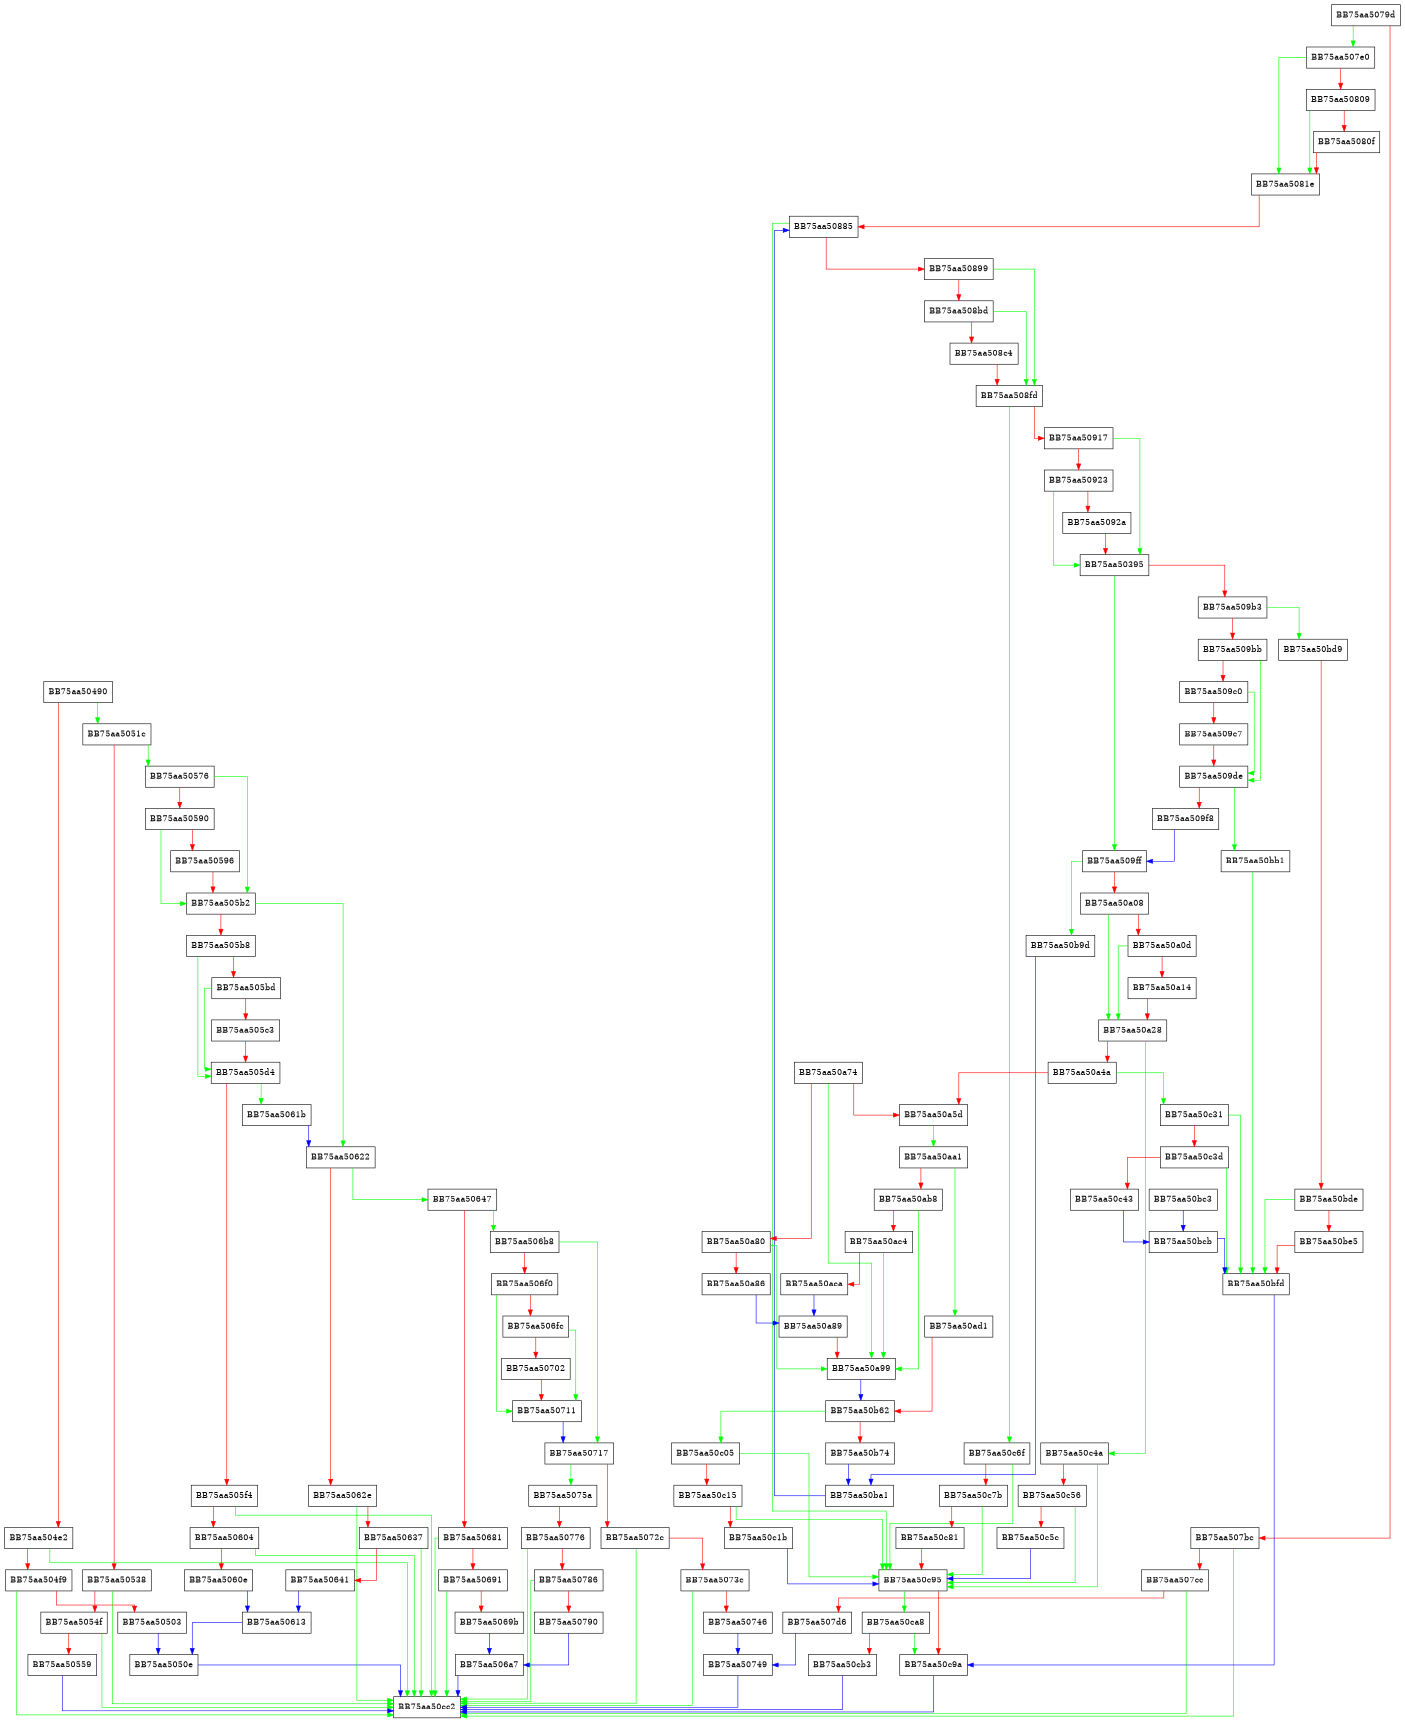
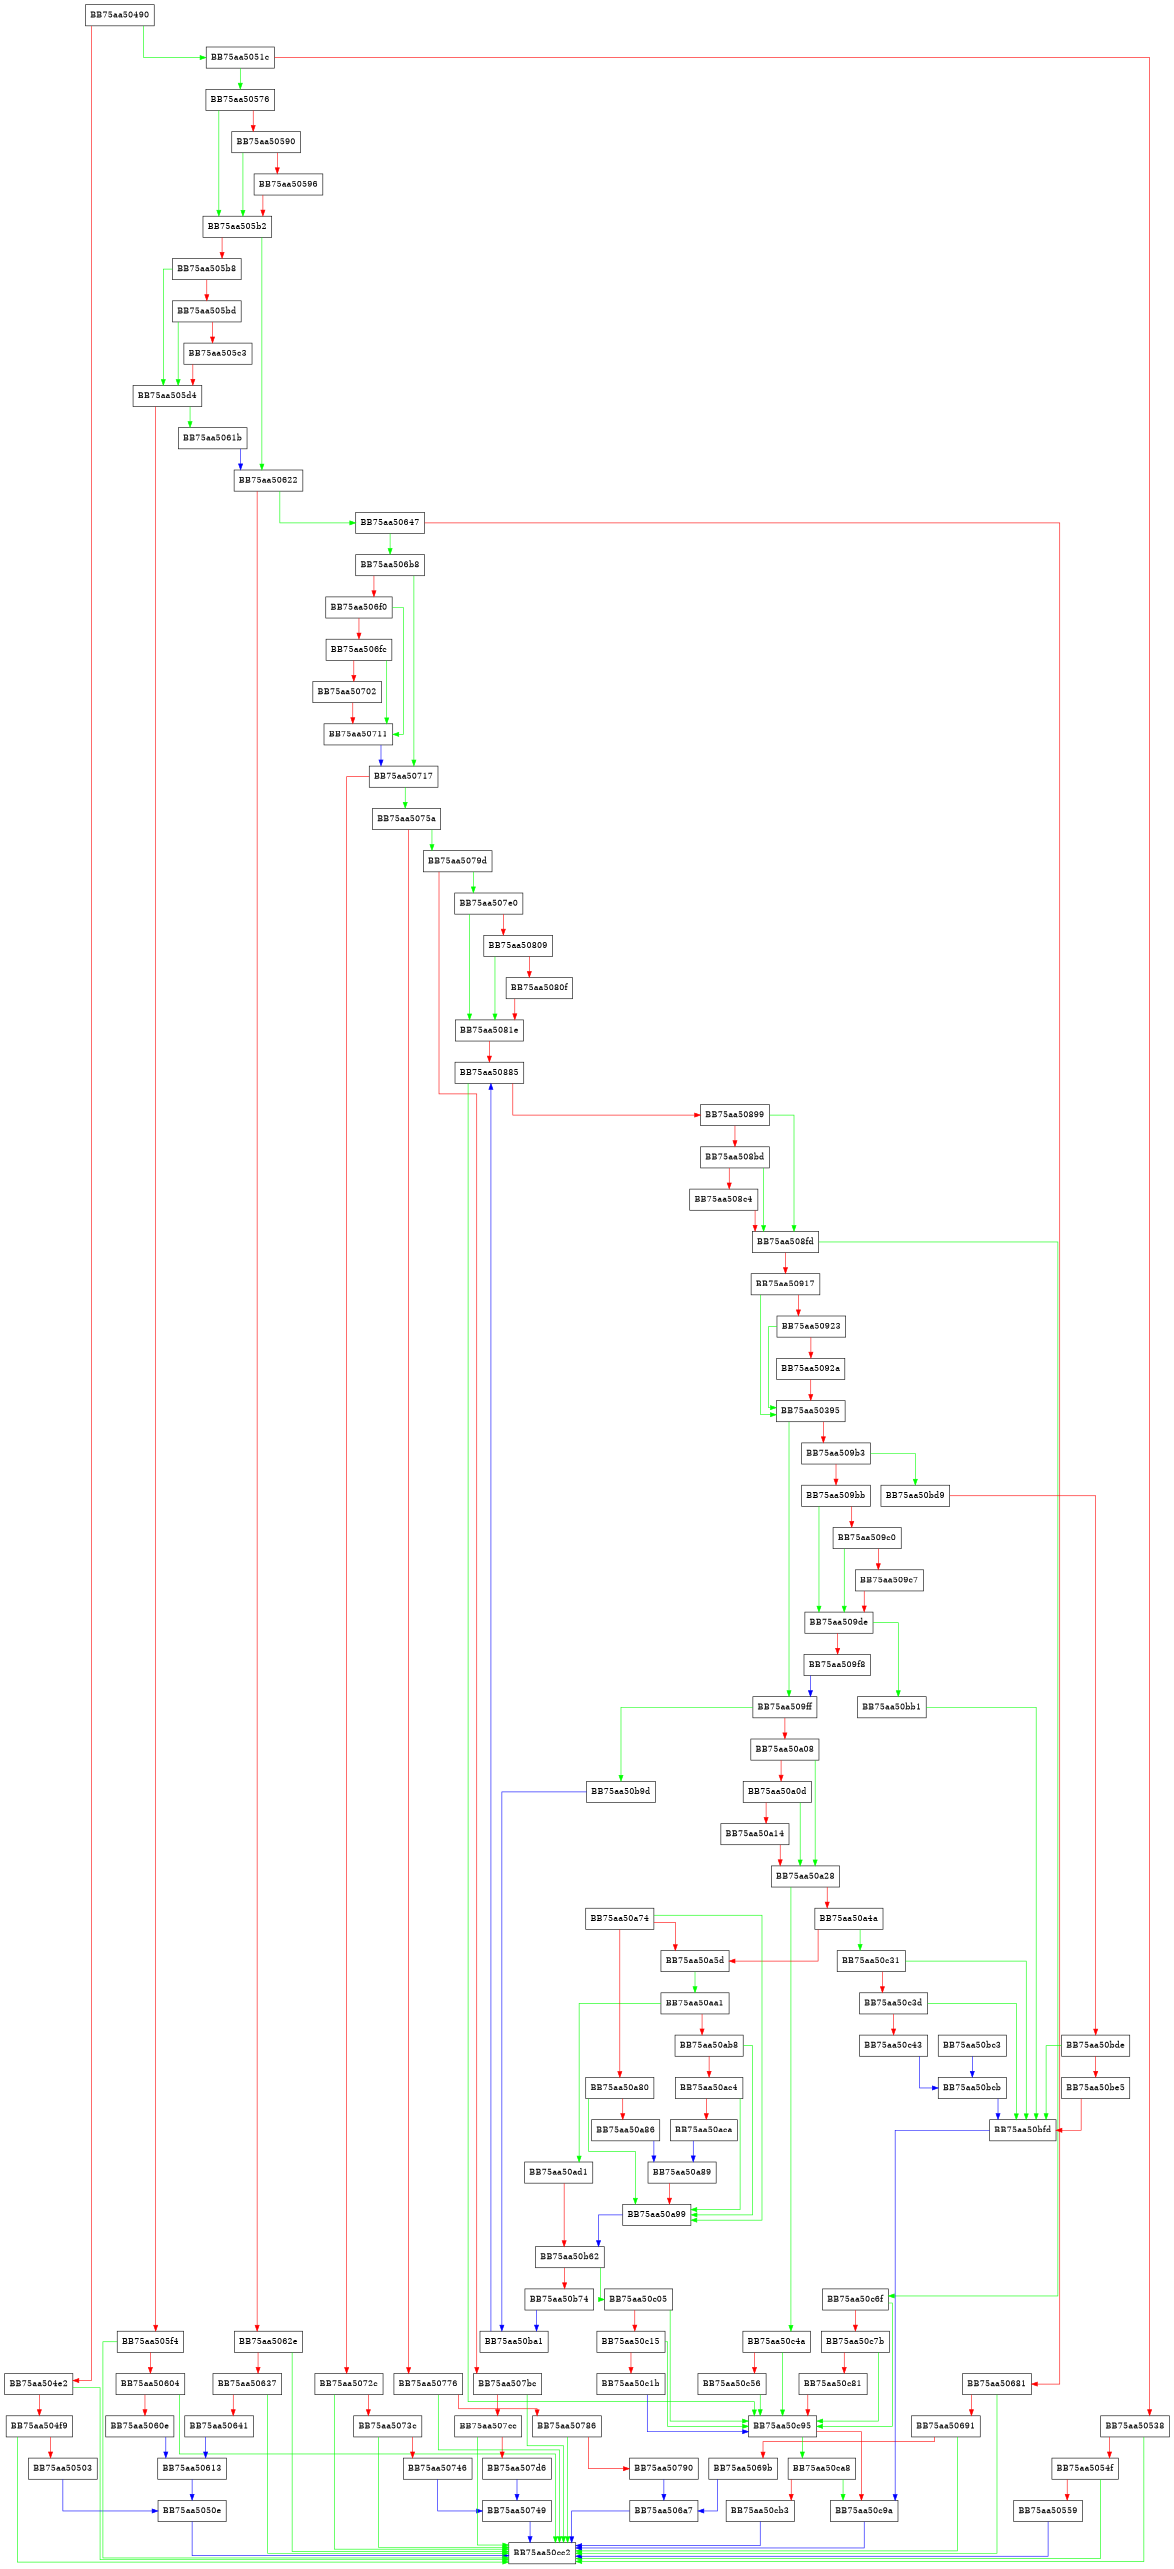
edge "BB75aa5075a" -> "BB75aa5079d": added
node "BB75aa50c5c": removed
